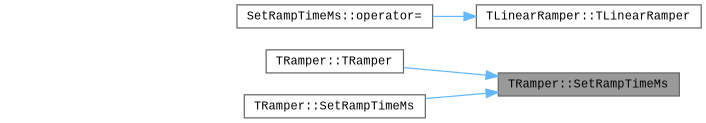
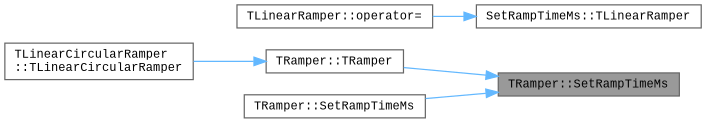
node "SetRampTimeMs::operator=": label "SetRampTimeMs::operator=" -> "TLinearRamper::operator="
node "TLinearRamper::TLinearRamper": label "TLinearRamper::TLinearRamper" -> "SetRampTimeMs::TLinearRamper"
node "TLinearCircularRamper ::TLinearCircularRamper": added
